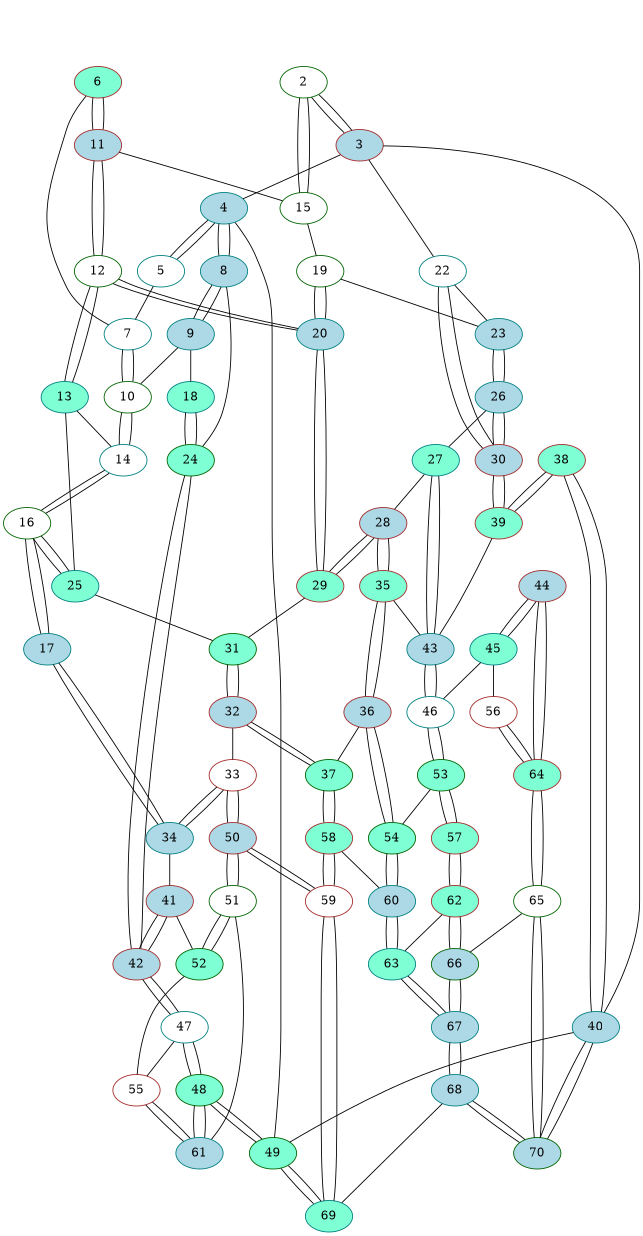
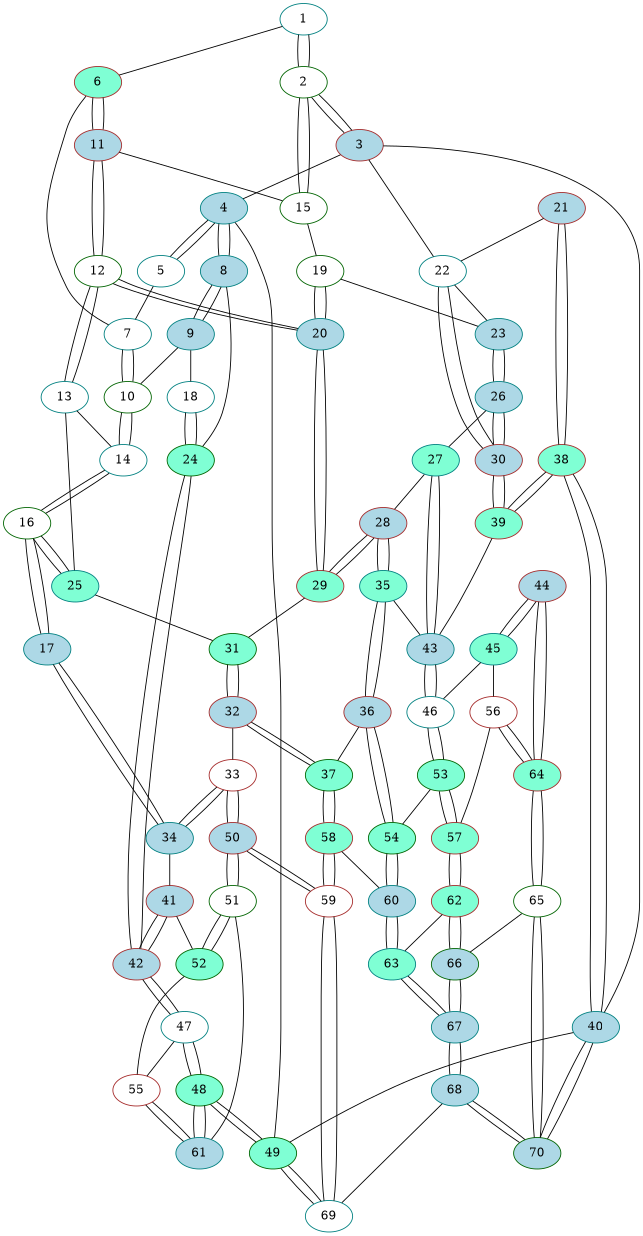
node "1": added
node "21": added
node "13": fillcolor aquamarine -> white
node "18": fillcolor aquamarine -> white
node "35": color brown -> teal
edge "56" -- "57": added
node "69": fillcolor aquamarine -> white
